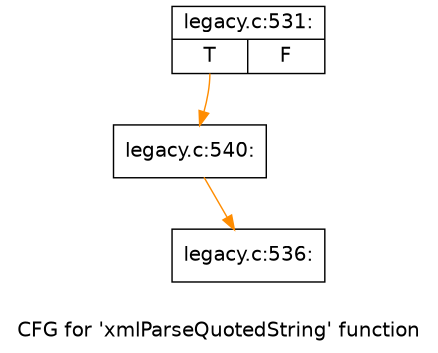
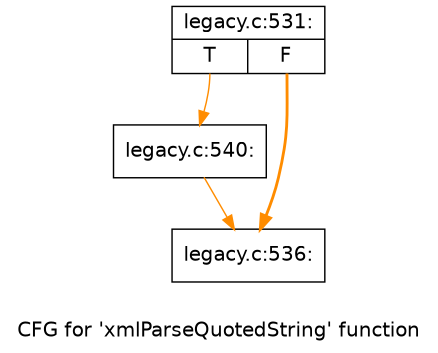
edge "legacy.c:531:" -> "legacy.c:536:": added
